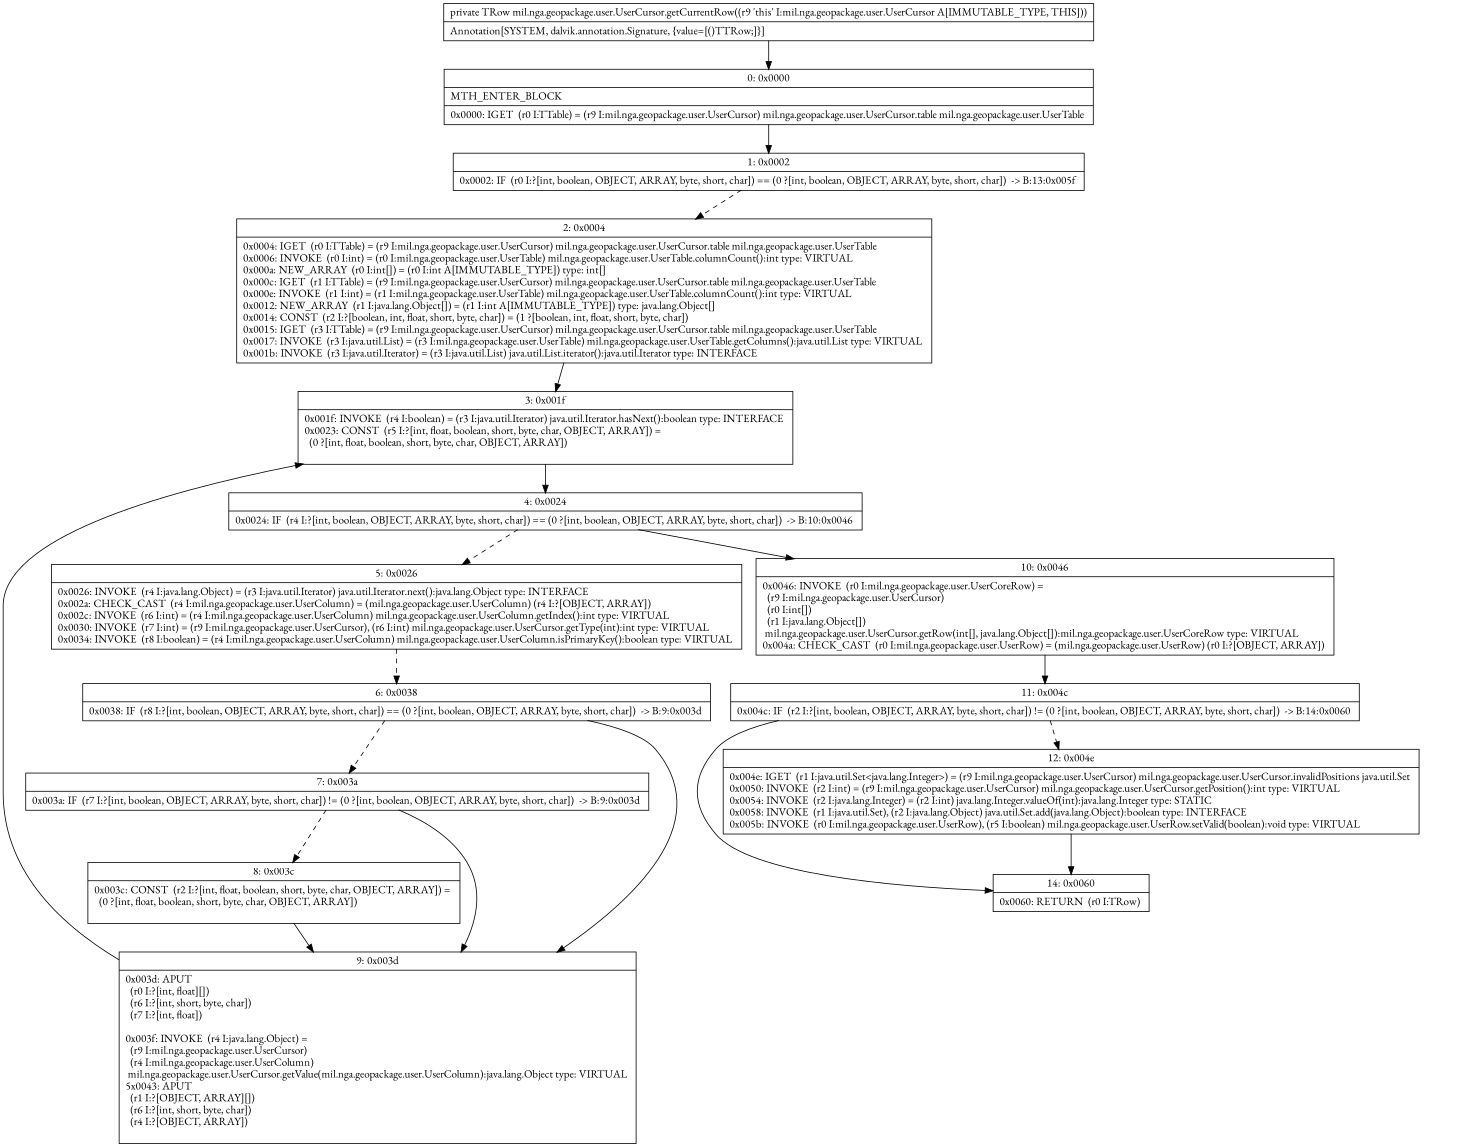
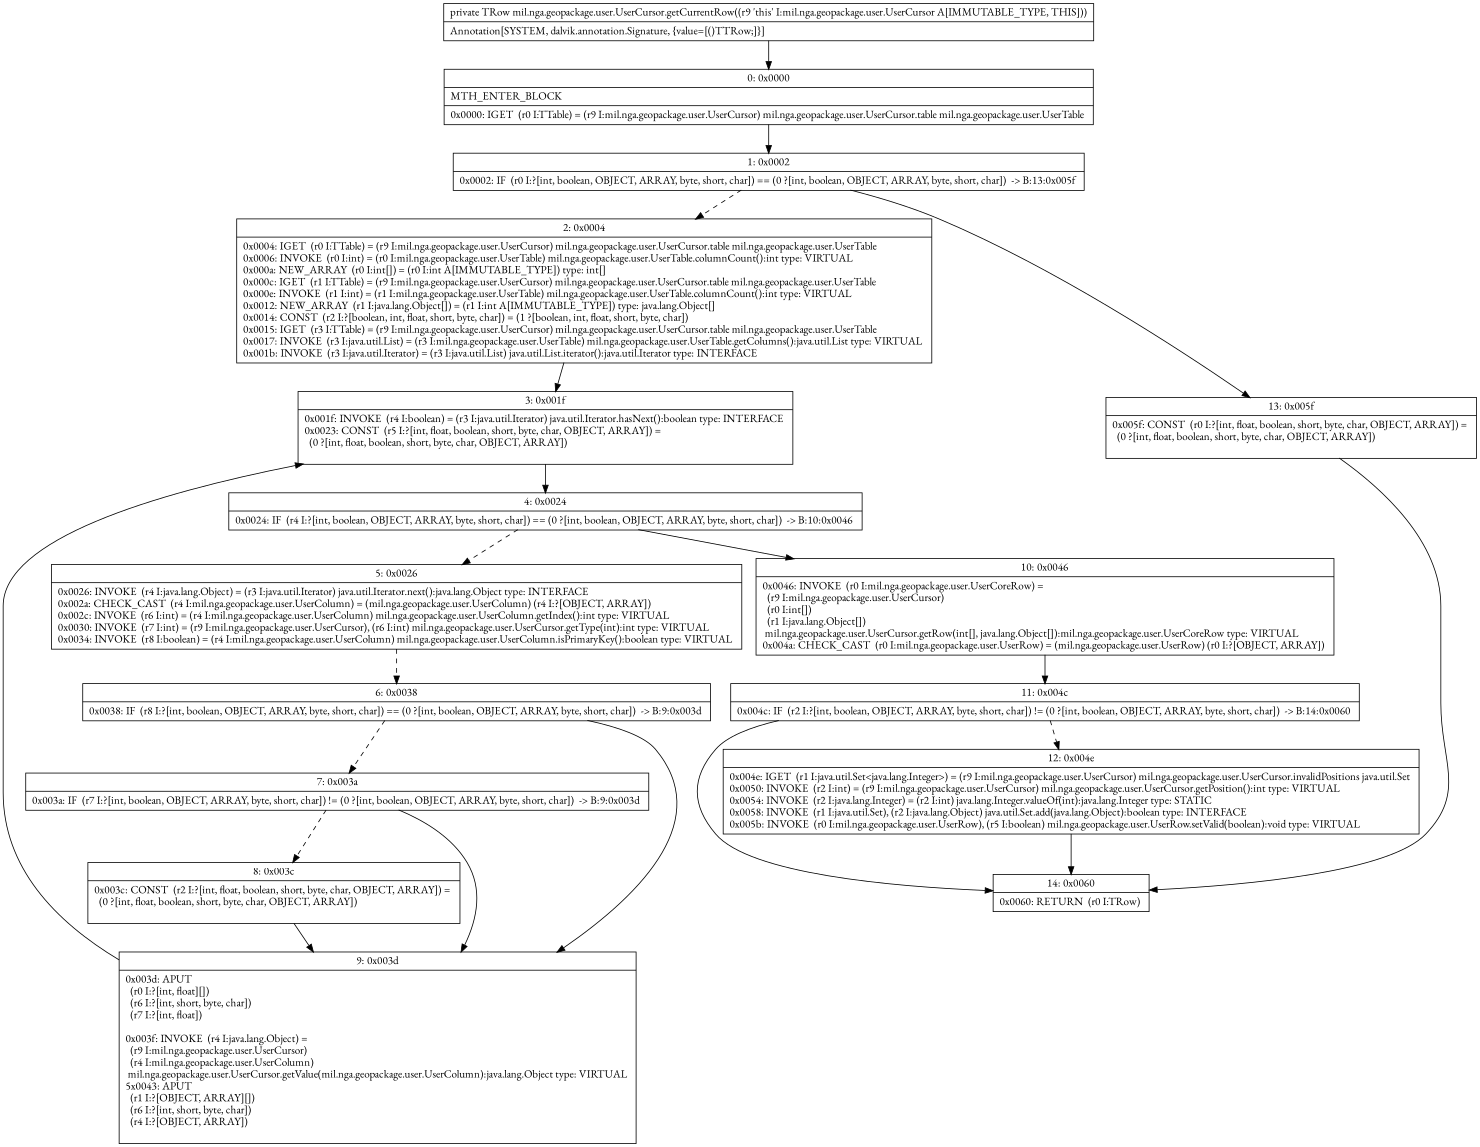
node "13: 0x005f": added
